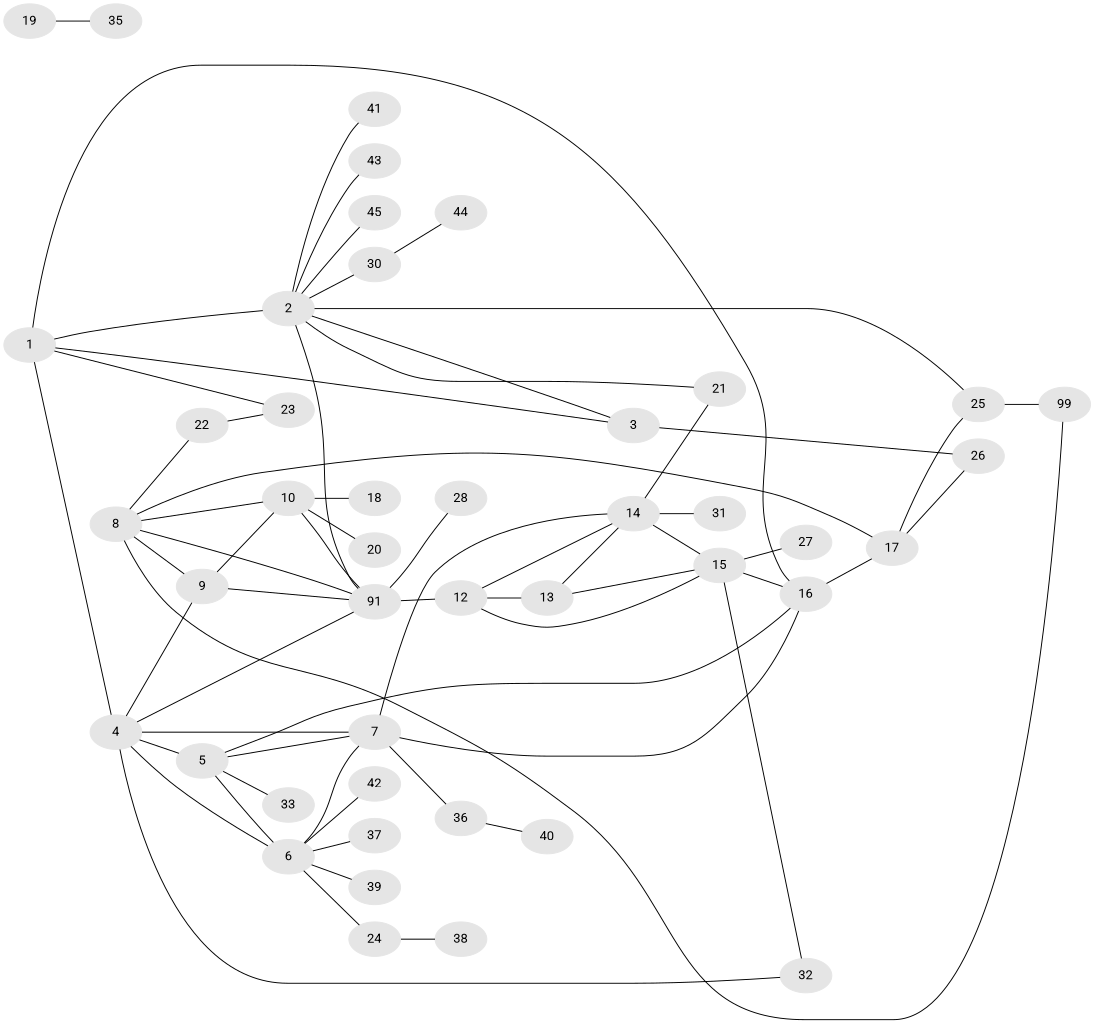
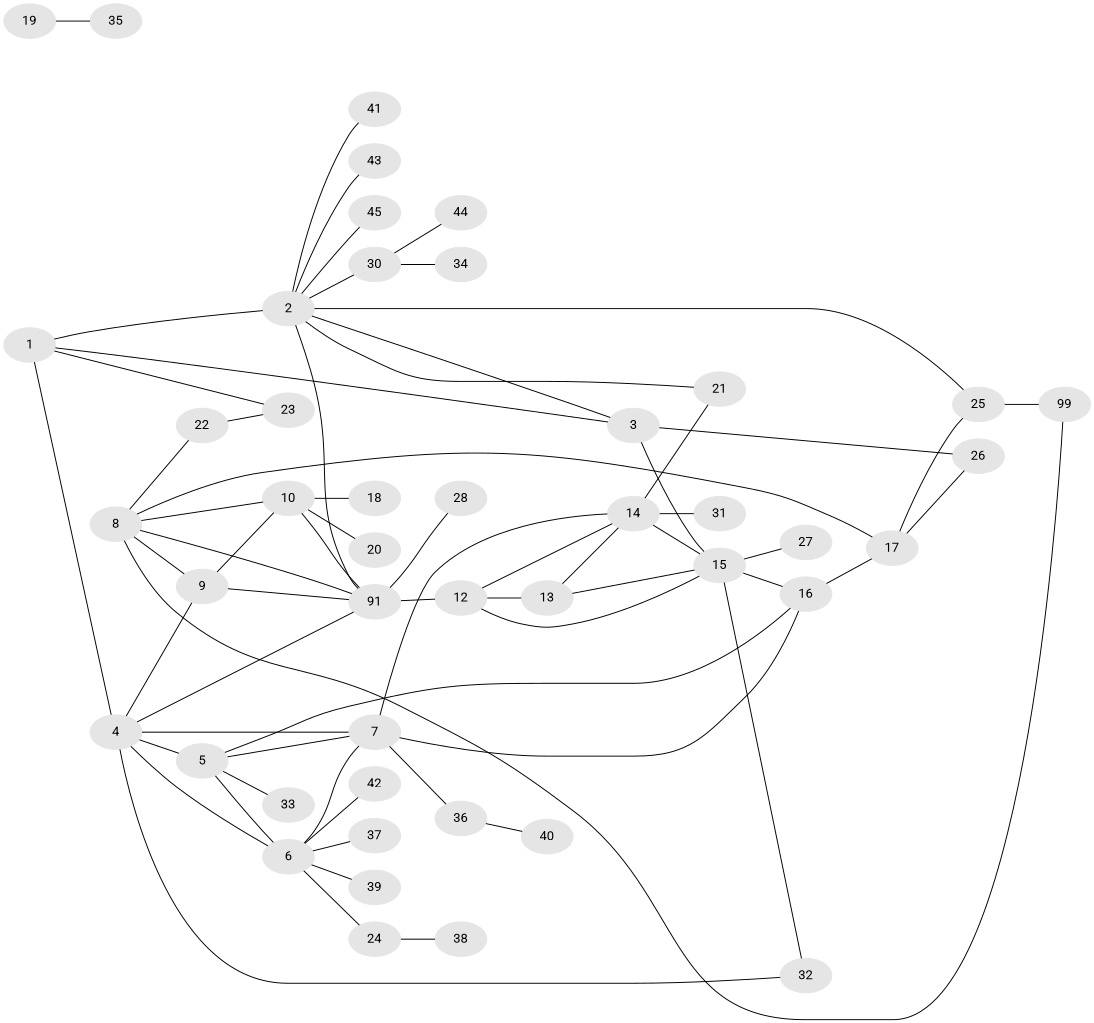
edge "1" -- "16": removed
node "34": added
edge "3" -- "15": added
